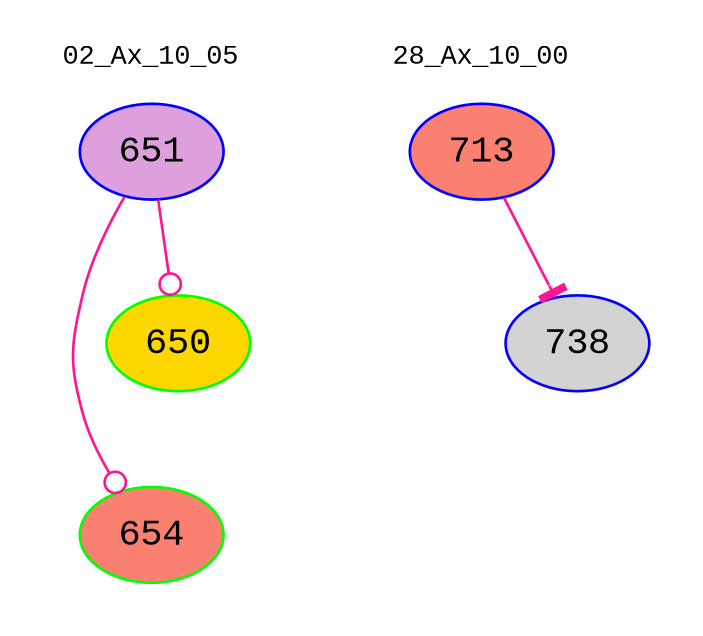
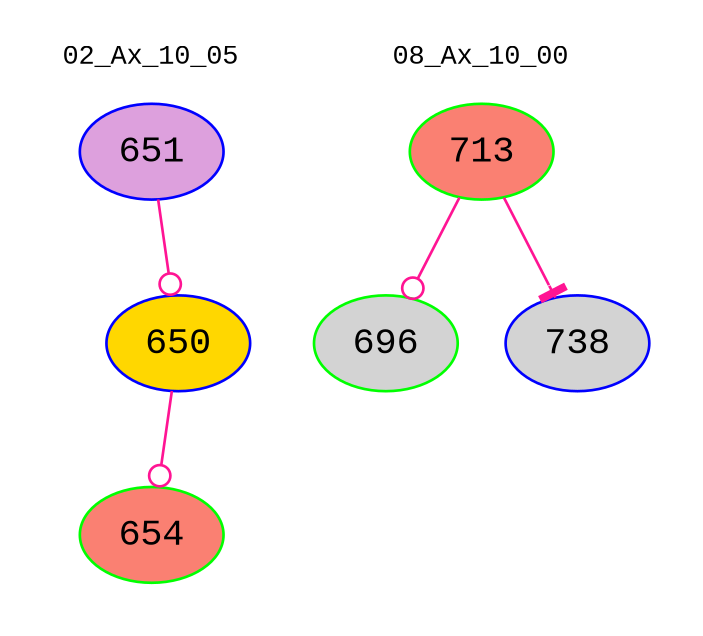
cluster "28_Ax_10_00": label "28_Ax_10_00" -> "08_Ax_10_00"
node "713": color blue -> green
edge "651" -> "654": now "650" -> "654"
node "650": color green -> blue
node "696": added
